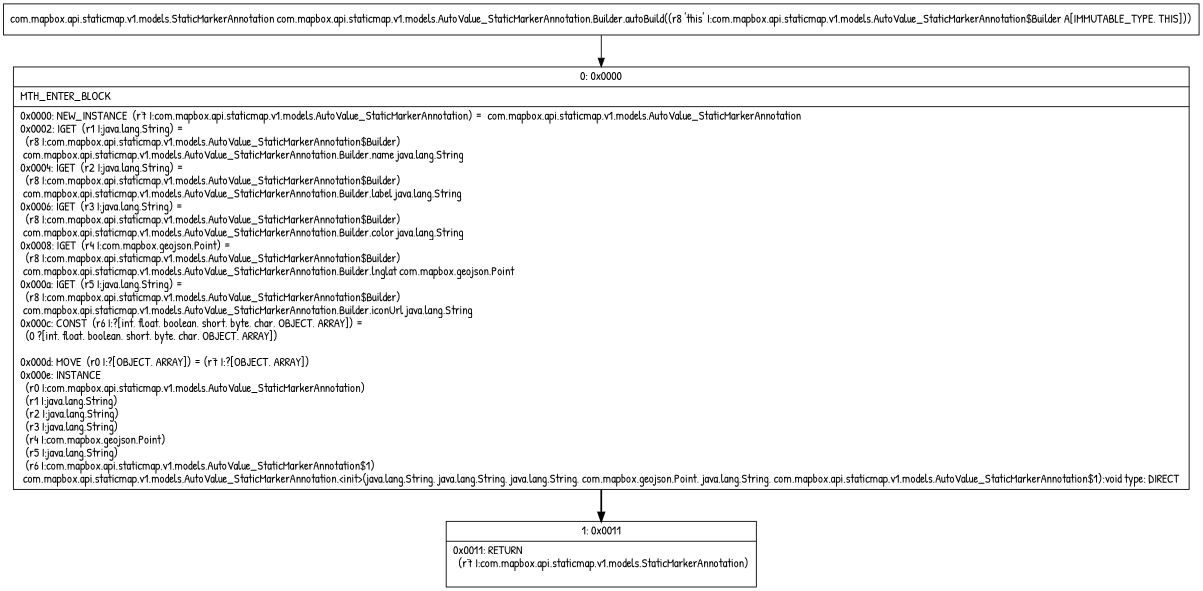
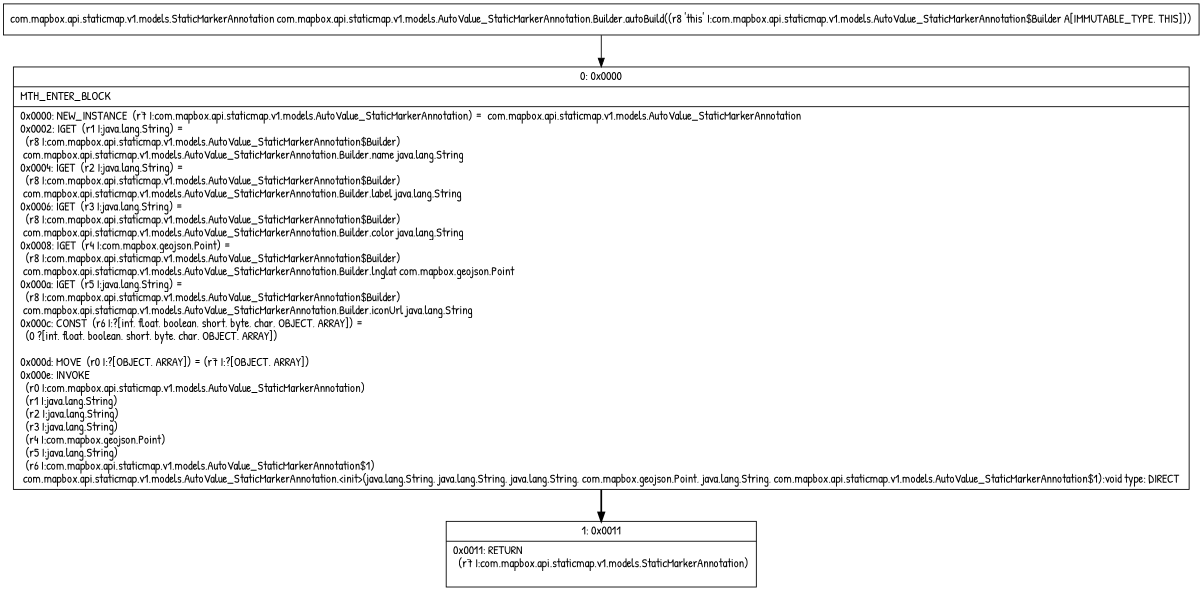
node "0: 0x0000": text "0x000e: INSTANCE" -> "0x000e: INVOKE"
